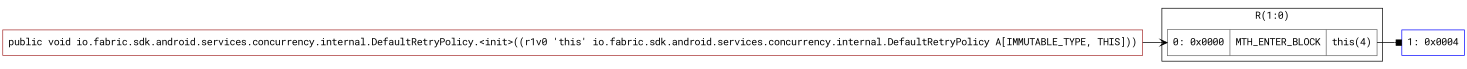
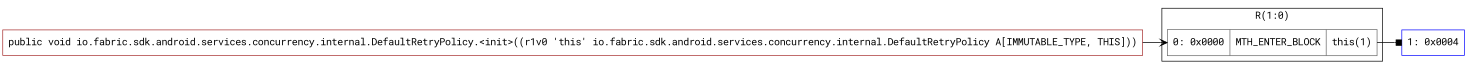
node "0: 0x0000": text "this(4)" -> "this(1)"
